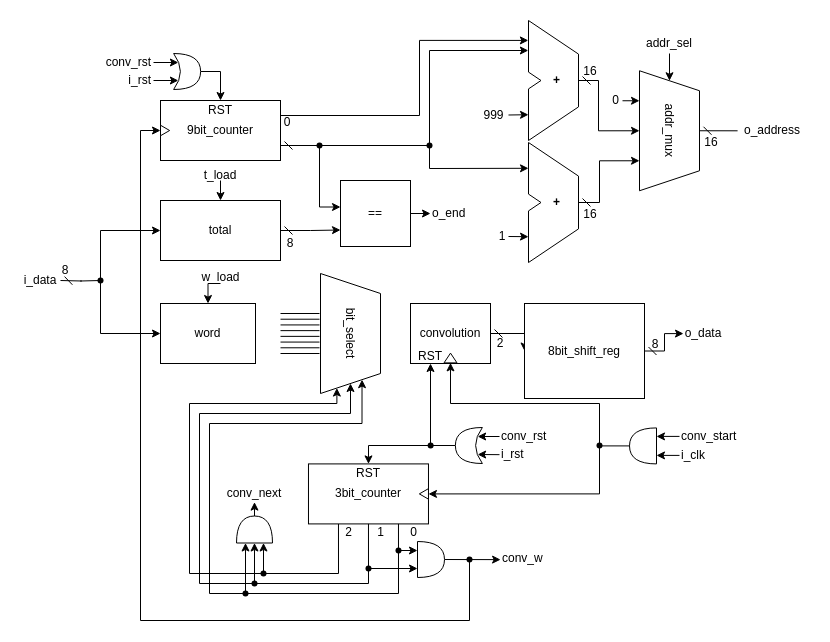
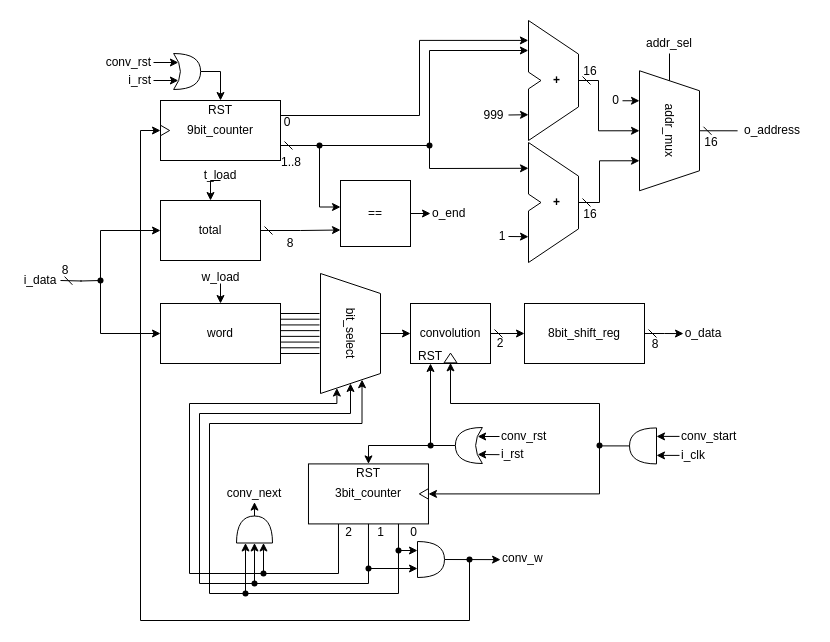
edge "addr_sel" -> "addr_mux": arrowhead classic -> none
node "1..8": added
node "total": size 120x60 -> 100x60
node "word": size 95x60 -> 120x60
edge "bit_select" -> "convolution": added
node "8bit_shift_reg": size 120x95 -> 120x60
